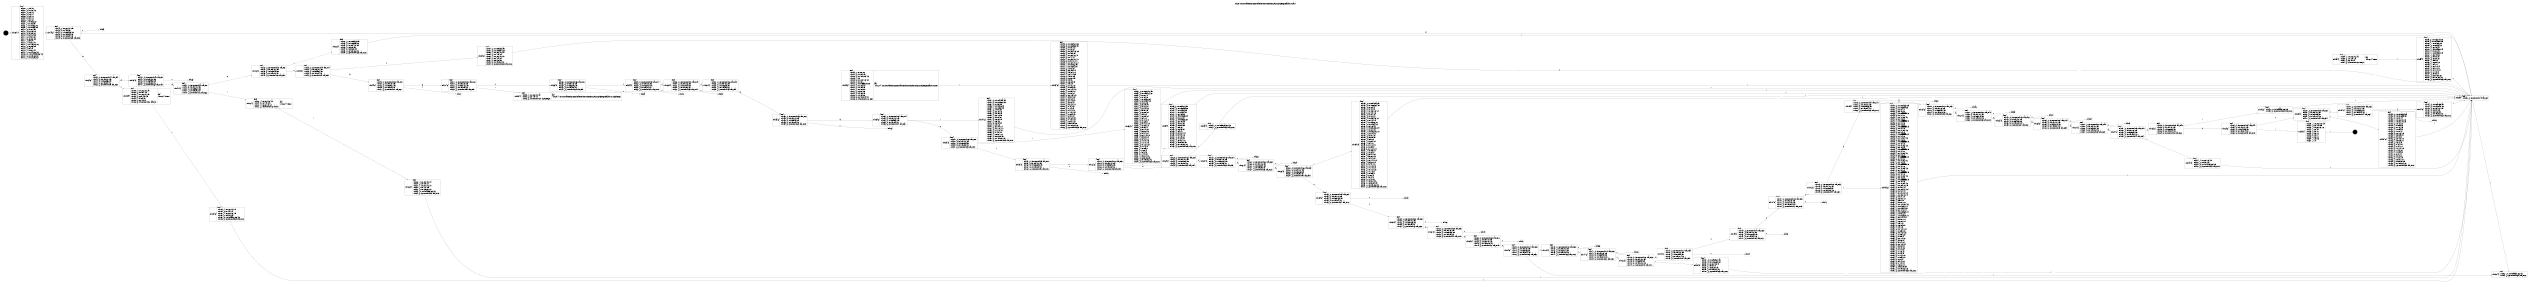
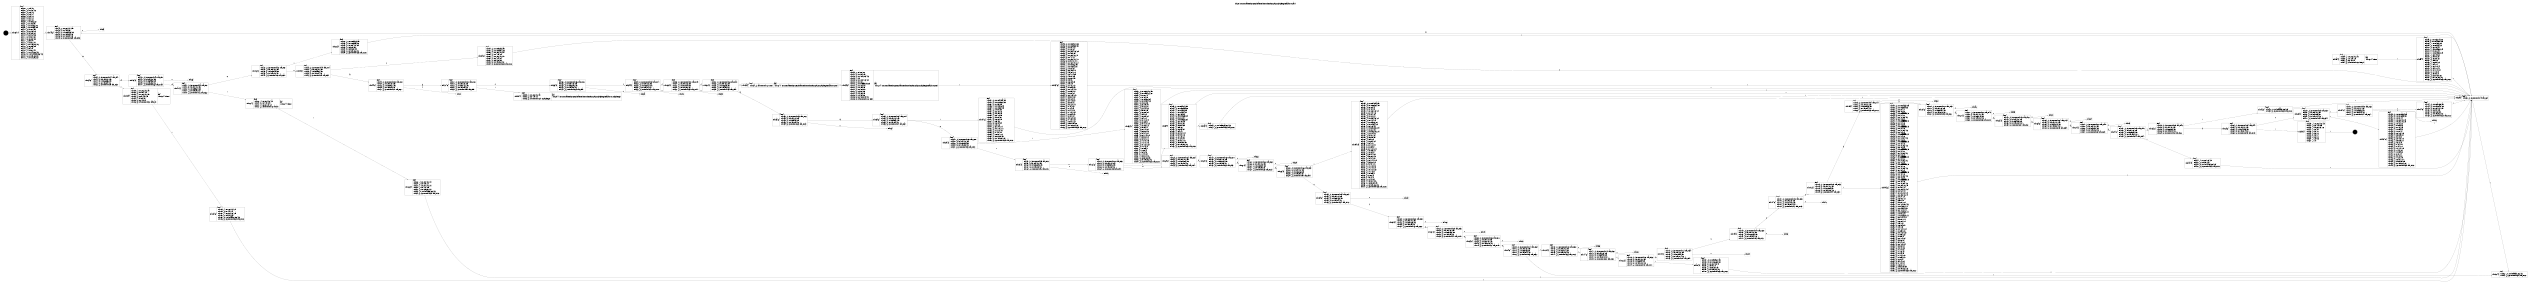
node "0x401d5a [5]": added
edge "0x40162f [28]" -> "0x40205a [15]": now "0x401cff [91]" -> "0x40205a [15]"
